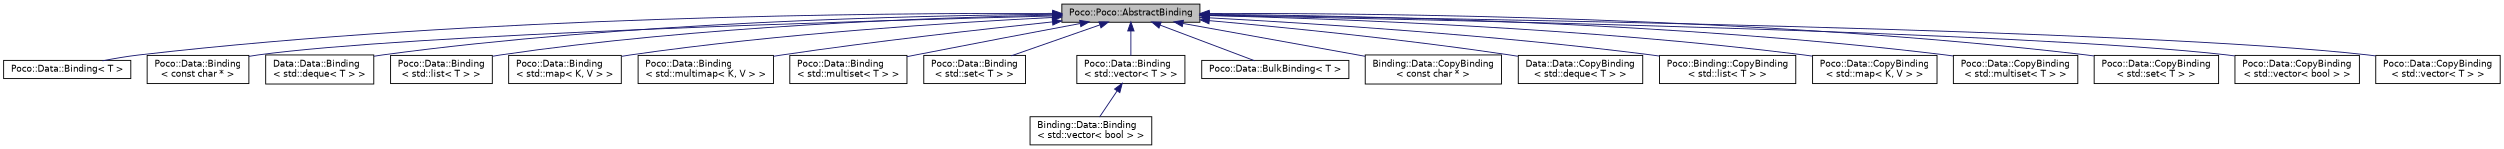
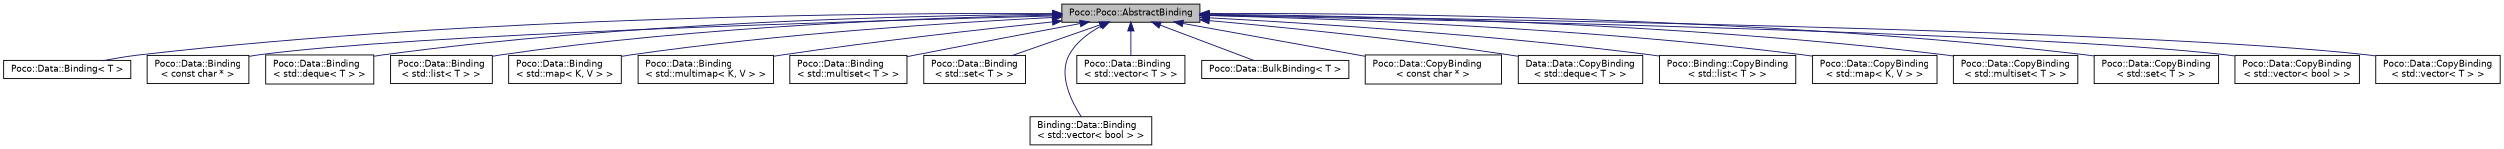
node "Data::Data::Binding < std::deque< T > >": label "Data::Data::Binding < std::deque< T > >" -> "Poco::Data::Binding < std::deque< T > >"
node "Binding::Data::CopyBinding < const char * >": label "Binding::Data::CopyBinding < const char * >" -> "Poco::Data::CopyBinding < const char * >"
edge "Binding::Data::Binding < std::vector< bool > >" -> "Poco::Data::Binding < std::vector< T > >": now "Binding::Data::Binding < std::vector< bool > >" -> "Poco::Poco::AbstractBinding"
